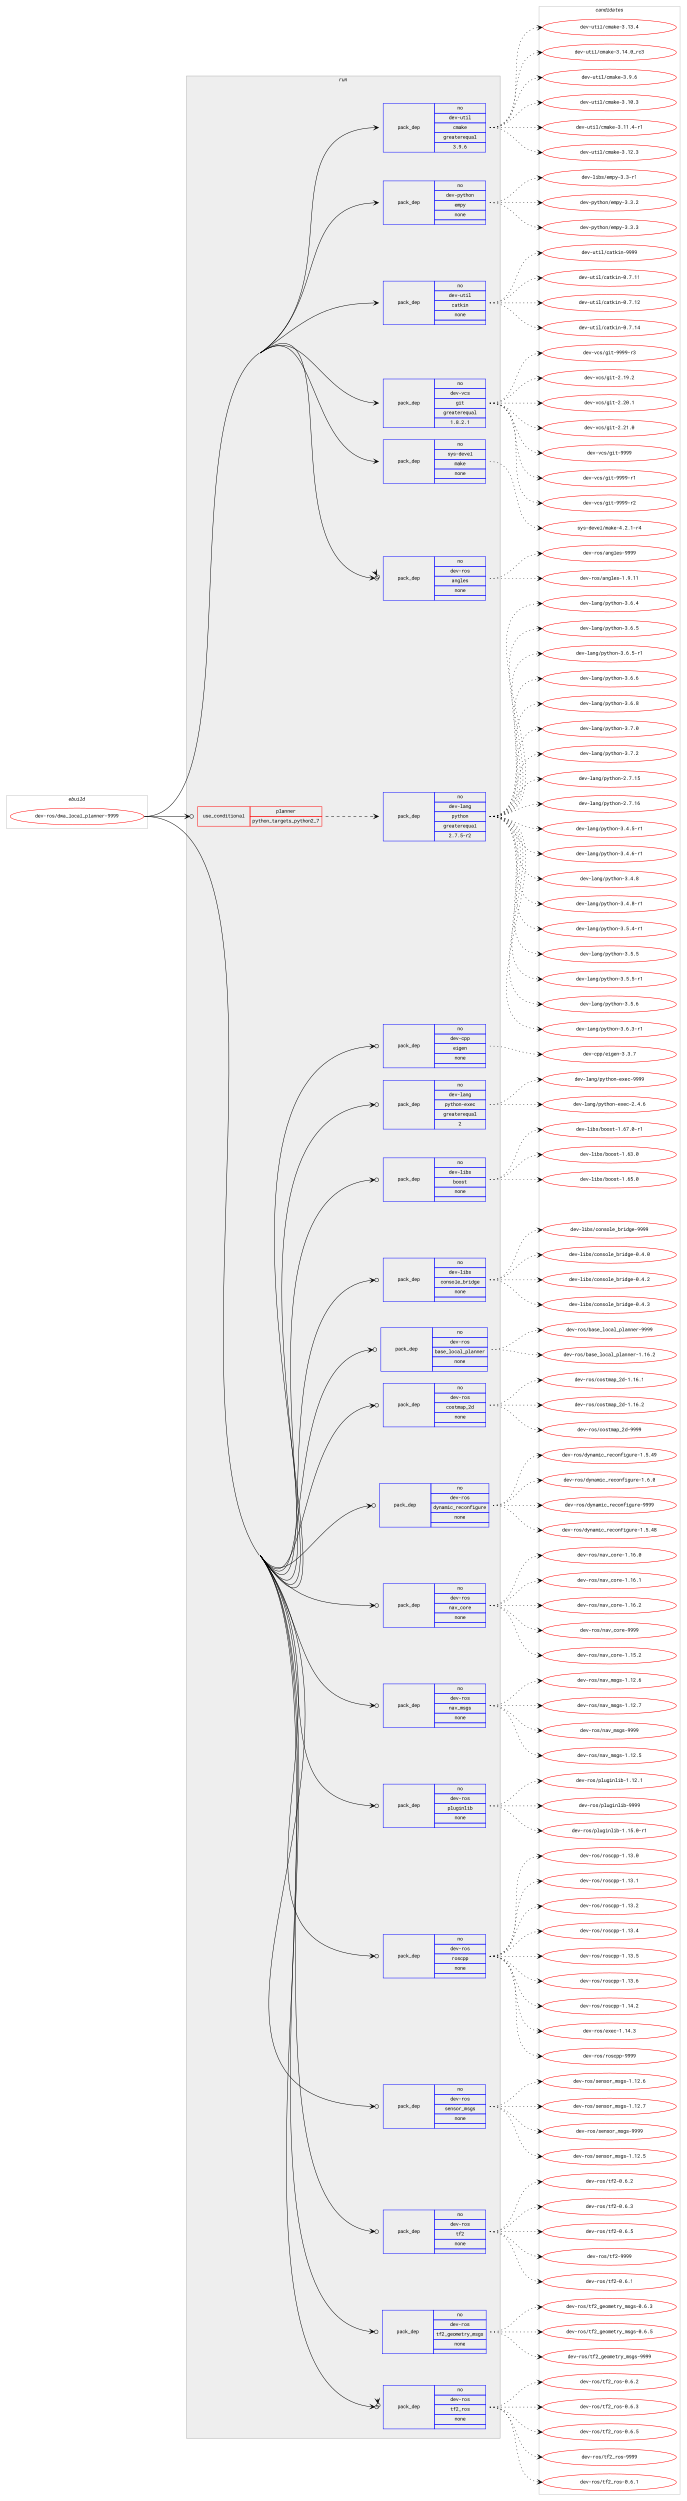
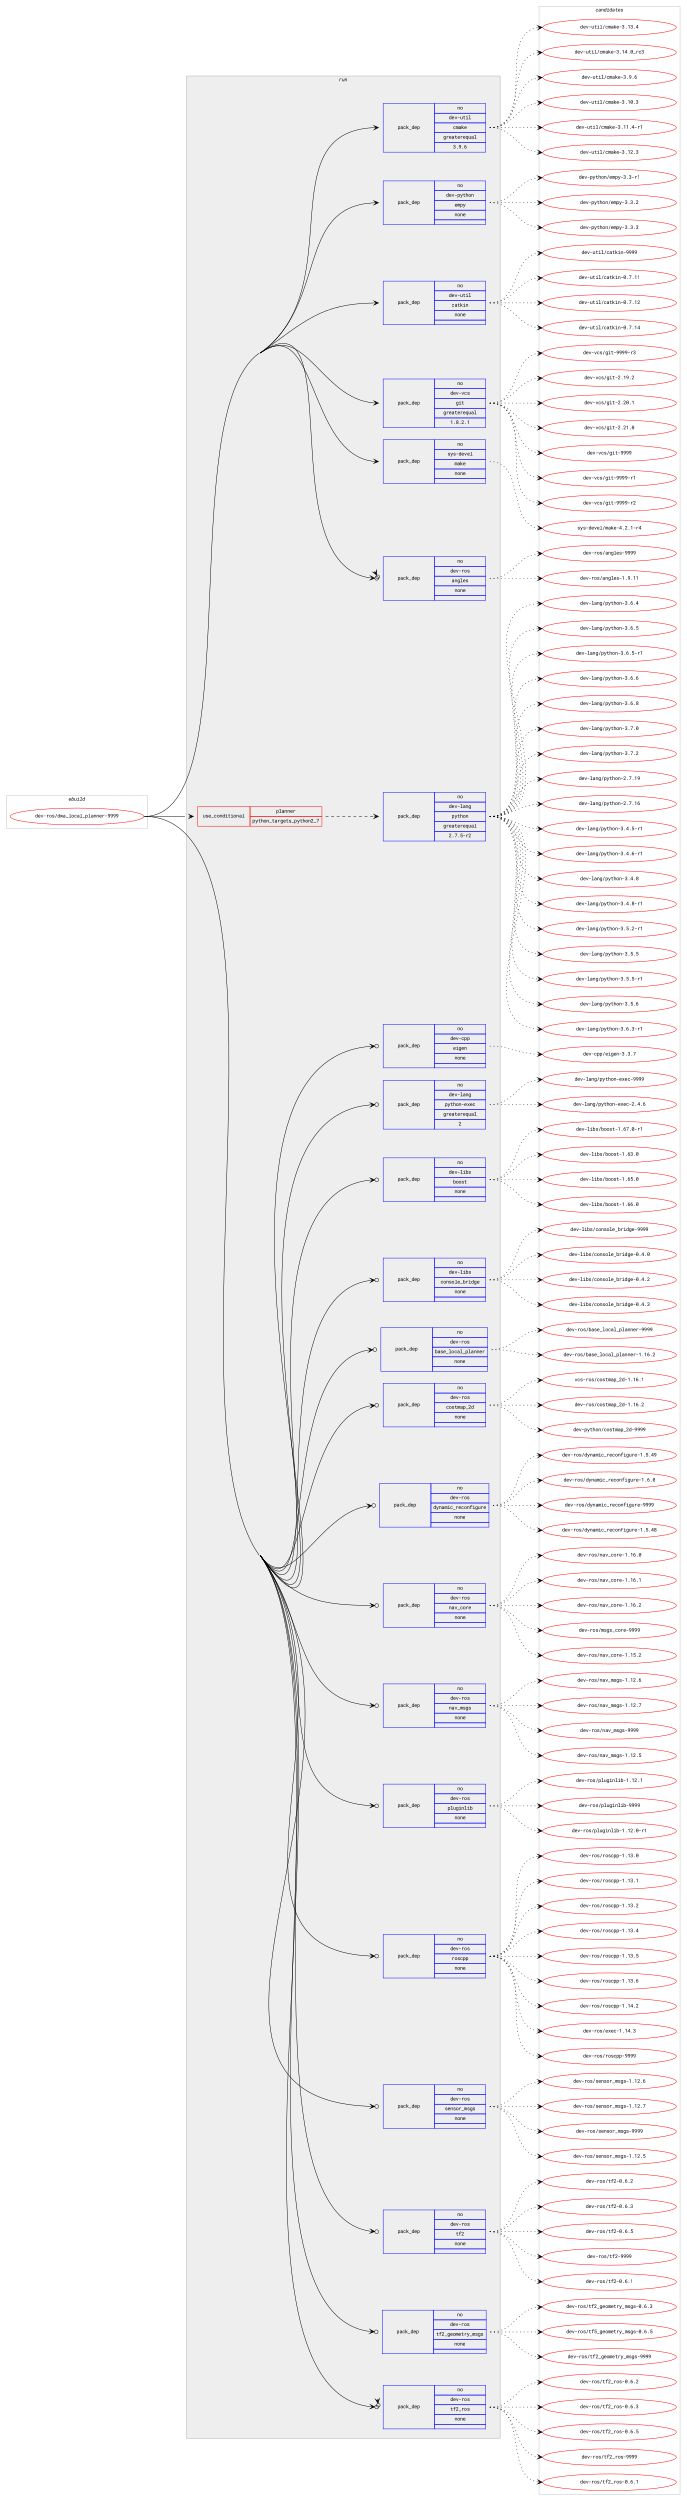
node "dev-libs/empy-3.3-r1": label "dev-libs/empy-3.3-r1" -> "dev-python/empy-3.3-r1"
node "dev-lang/python-2.7.15": label "dev-lang/python-2.7.15" -> "dev-lang/python-2.7.19"
edge "dev-ros/dwa_local_planner-9999" -> "use_conditional": arrowhead odotvee -> vee
node "dev-lang/python-3.5.4-r1": label "dev-lang/python-3.5.4-r1" -> "dev-lang/python-3.5.2-r1"
node "dev-libs/boost-1.66.0": added
node "dev-ros/costmap_2d-1.16.1": label "dev-ros/costmap_2d-1.16.1" -> "vcs-ros/costmap_2d-1.16.1"
node "dev-ros/costmap_2d-9999": label "dev-ros/costmap_2d-9999" -> "dev-python/costmap_2d-9999"
node "dev-ros/nav_core-9999": label "dev-ros/nav_core-9999" -> "dev-ros/msgs_core-9999"
node "dev-ros/pluginlib-1.15.0-r1": label "dev-ros/pluginlib-1.15.0-r1" -> "dev-ros/pluginlib-1.12.0-r1"
node "dev-ros/tf2_geometry_msgs-0.6.5": label "dev-ros/tf2_geometry_msgs-0.6.5" -> "dev-ros/tf5_geometry_msgs-0.6.5"
